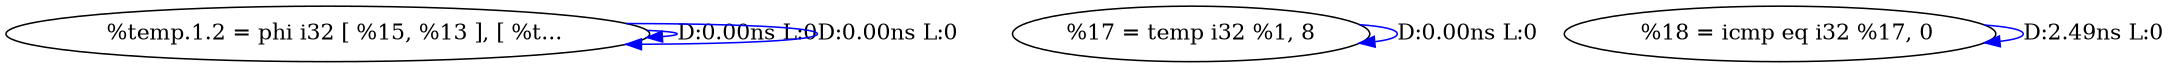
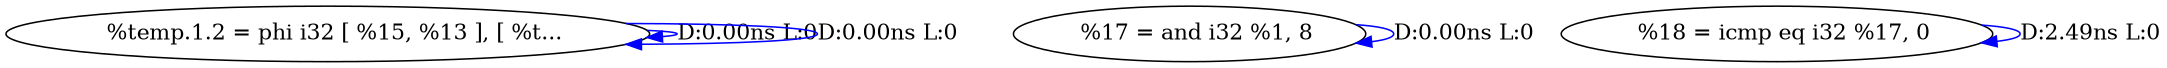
node "%17 = temp i32 %1, 8": label "%17 = temp i32 %1, 8" -> "%17 = and i32 %1, 8"
